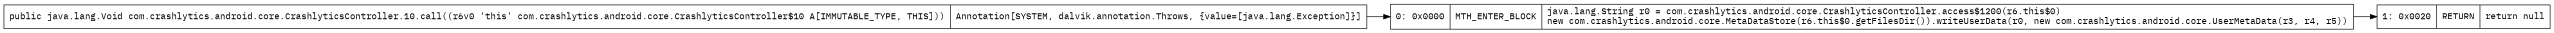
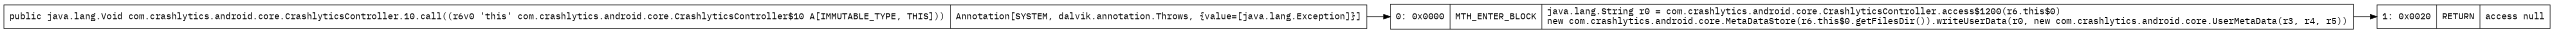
node "1: 0x0020": text "return null" -> "access null"
